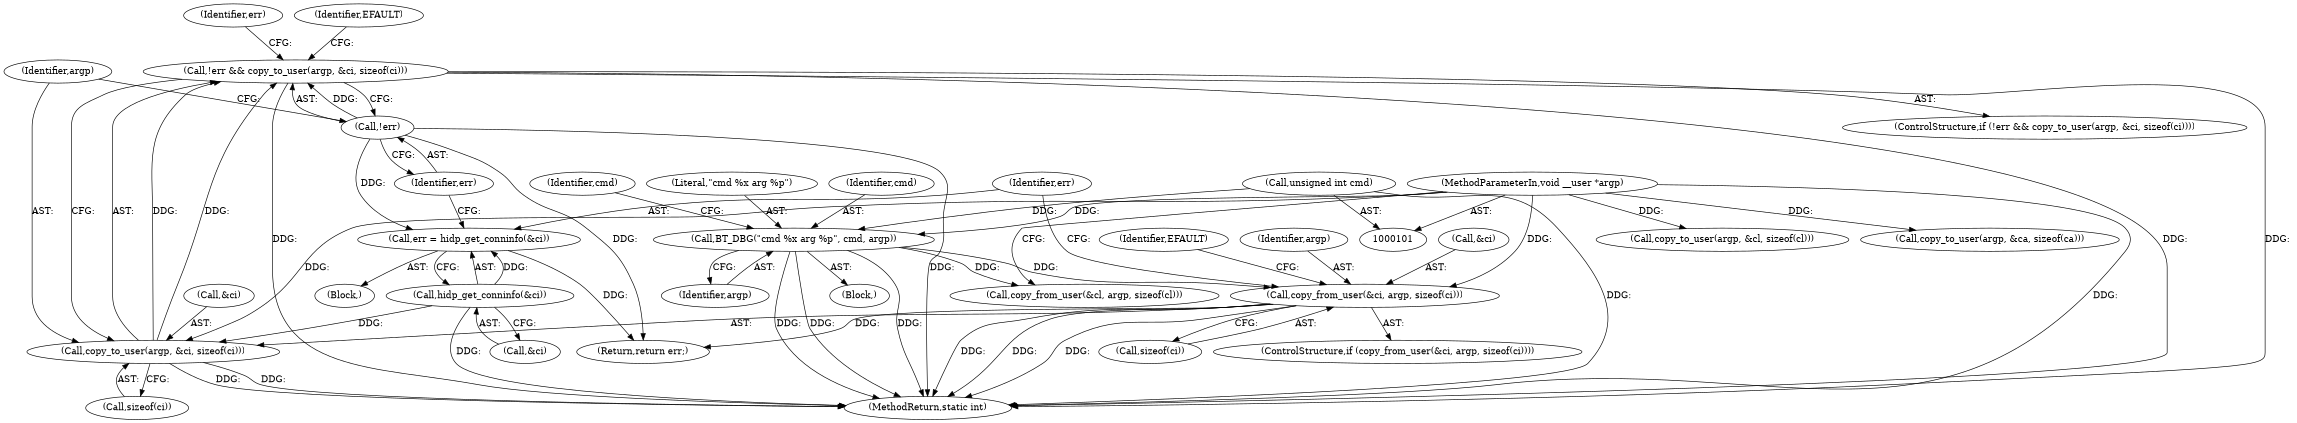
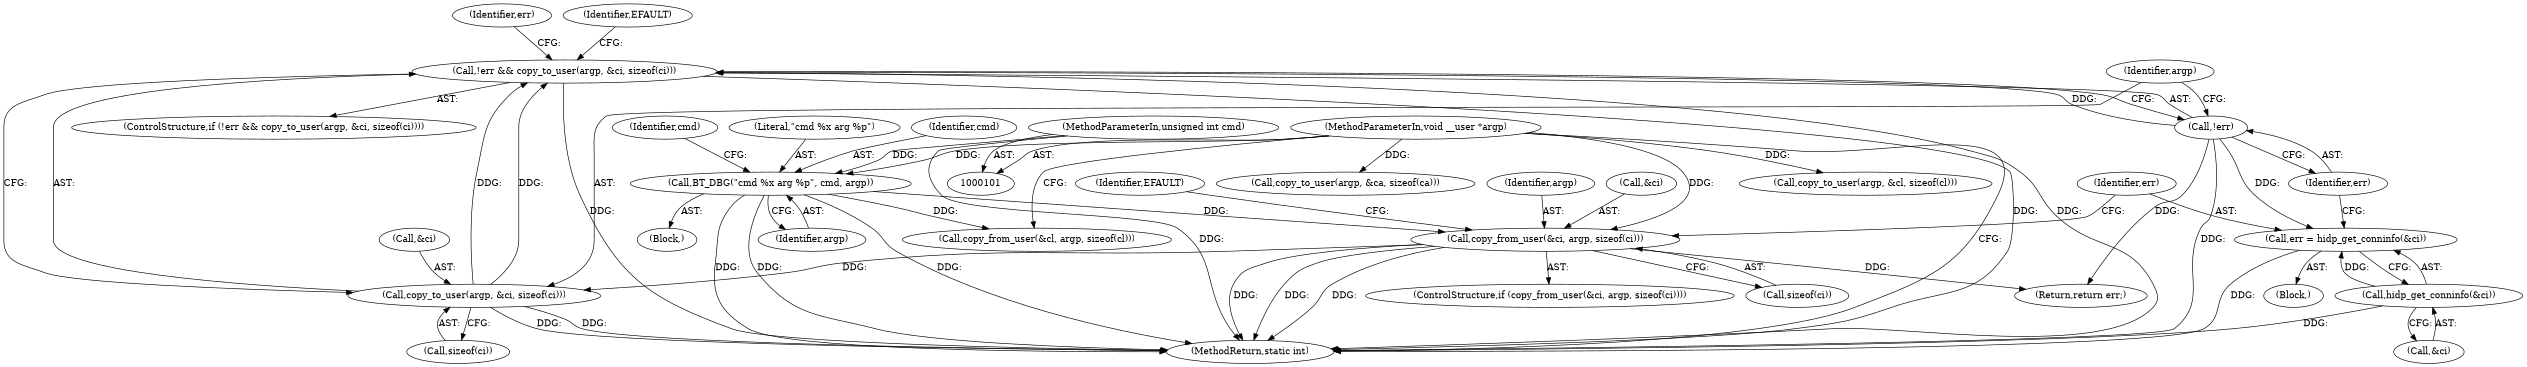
node "(Call,unsigned int cmd)": label "(Call,unsigned int cmd)" -> "(MethodParameterIn,unsigned int cmd)"
edge "(MethodParameterIn,void __user *argp)" -> "(Call,copy_to_user(argp, &ci, sizeof(ci)))": removed, label "DDG:"
edge "(Call,err = hidp_get_conninfo(&ci))" -> "(Return,return err;)": now "(Call,err = hidp_get_conninfo(&ci))" -> "(MethodReturn,static int)"
edge "(MethodParameterIn,void __user *argp)" -> "(MethodReturn,static int)": label "DDG: " -> "CFG: "
edge "(Call,copy_from_user(&ci, argp, sizeof(ci)))" -> "(Call,copy_to_user(argp, &ci, sizeof(ci)))": label "AST: " -> "DDG: "
edge "(Call,hidp_get_conninfo(&ci))" -> "(Call,copy_to_user(argp, &ci, sizeof(ci)))": removed, label "DDG:"
